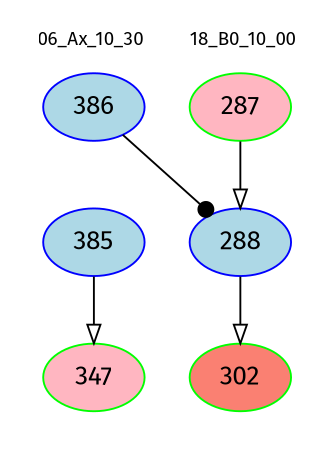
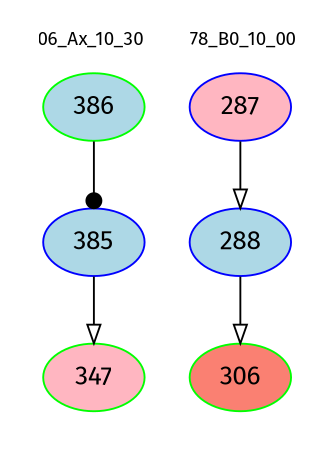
cluster "18_B0_10_00": label "18_B0_10_00" -> "78_B0_10_00"
node "386": color blue -> green
node "287": color green -> blue
edge "386" -> "288": now "386" -> "385"
node "302": label "302" -> "306"
